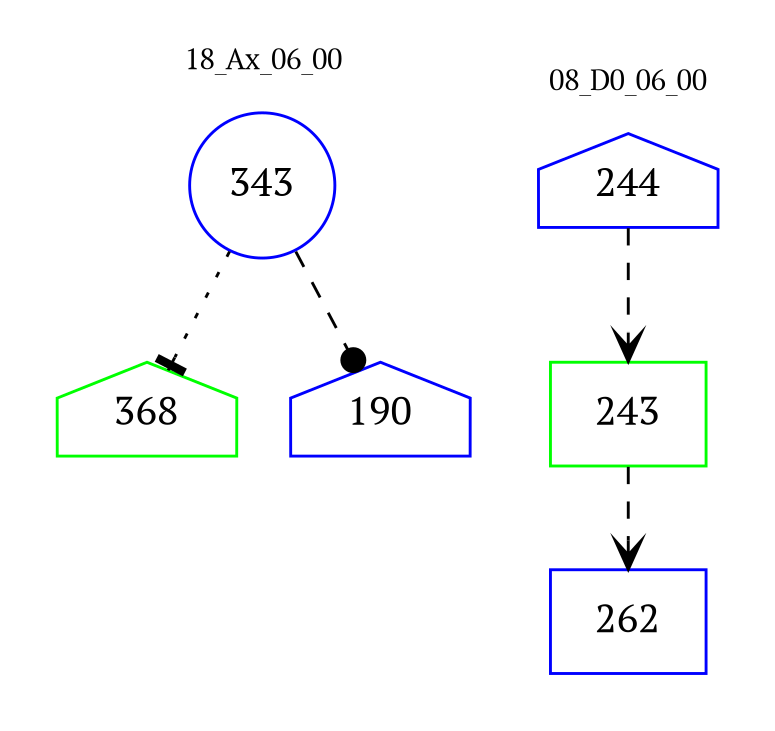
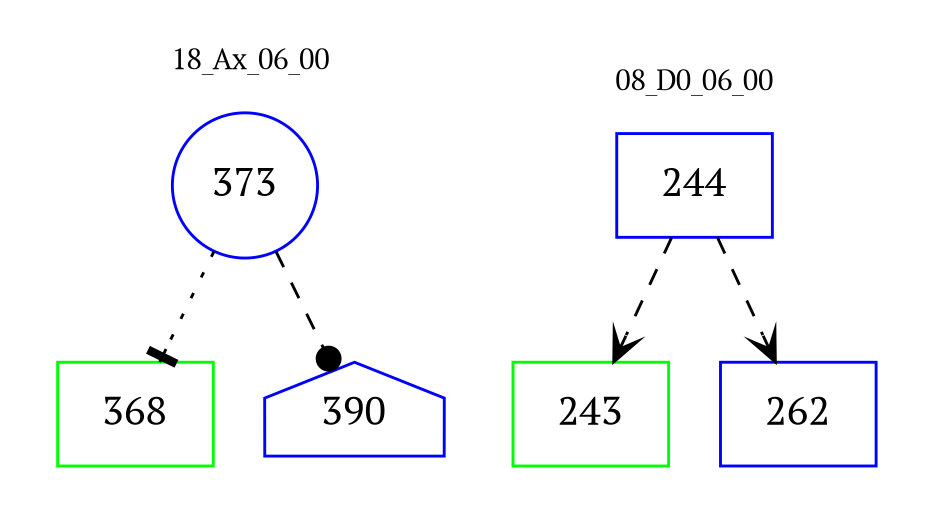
node "343": label "343" -> "373"
node "244": shape house -> box
node "368": shape house -> box
node "190": label "190" -> "390"
edge "243" -> "262": now "244" -> "262"
